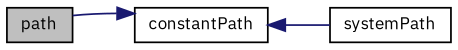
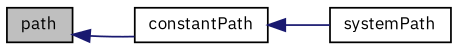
edge "path" -> "constantPath": reversed
